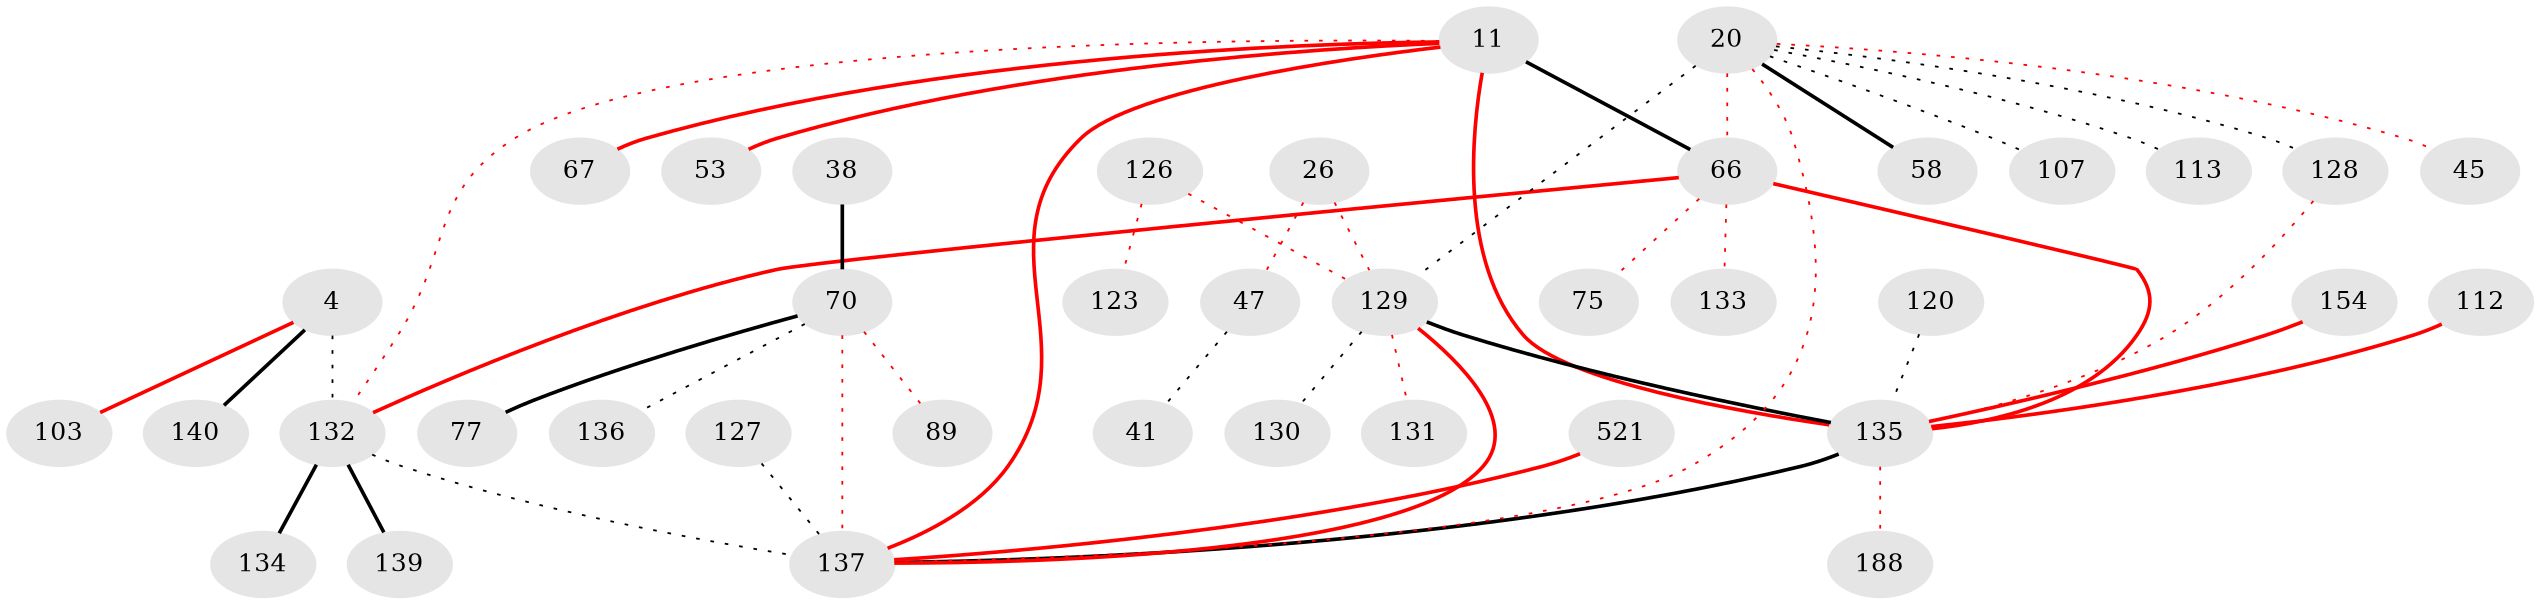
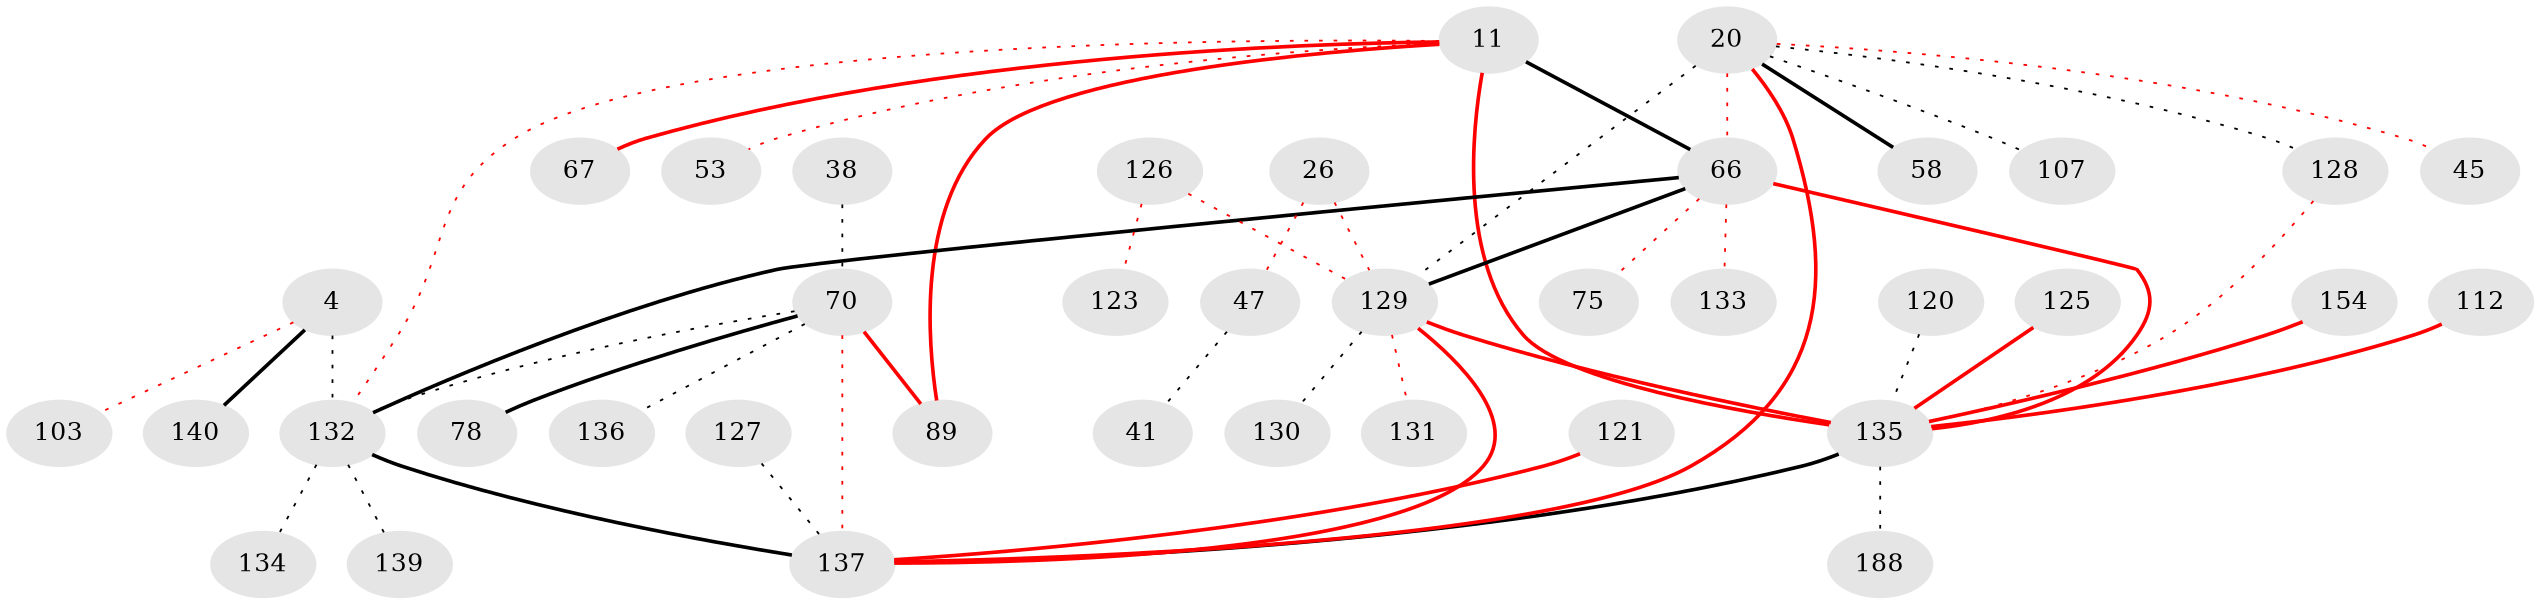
edge "11" -- "53": style bold -> dotted
node "113": removed
edge "11" -- "137": now "11" -- "89"
edge "66" -- "129": added
edge "38" -- "70": style bold -> dotted
edge "66" -- "132": color red -> black
node "125": added
edge "70" -- "132": added
edge "129" -- "135": color black -> red
edge "4" -- "103": style bold -> dotted
edge "70" -- "89": style dotted -> bold
node "77": label "77" -> "78"
node "521": label "521" -> "121"
edge "20" -- "137": style dotted -> bold
edge "132" -- "134": style bold -> dotted
edge "132" -- "139": style bold -> dotted
edge "135" -- "188": color red -> black
edge "132" -- "137": style dotted -> bold
